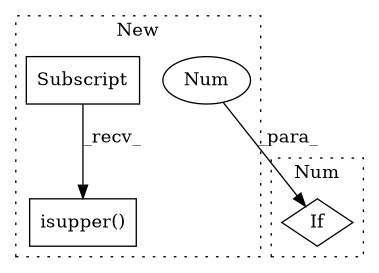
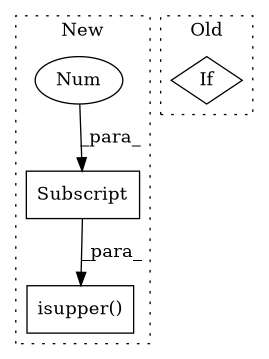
edge "Subscript" -> "isupper()": label "_recv_" -> "_para_"
edge "Num" -> "If": now "Num" -> "Subscript"
cluster "Num": label "Num" -> "Old"
